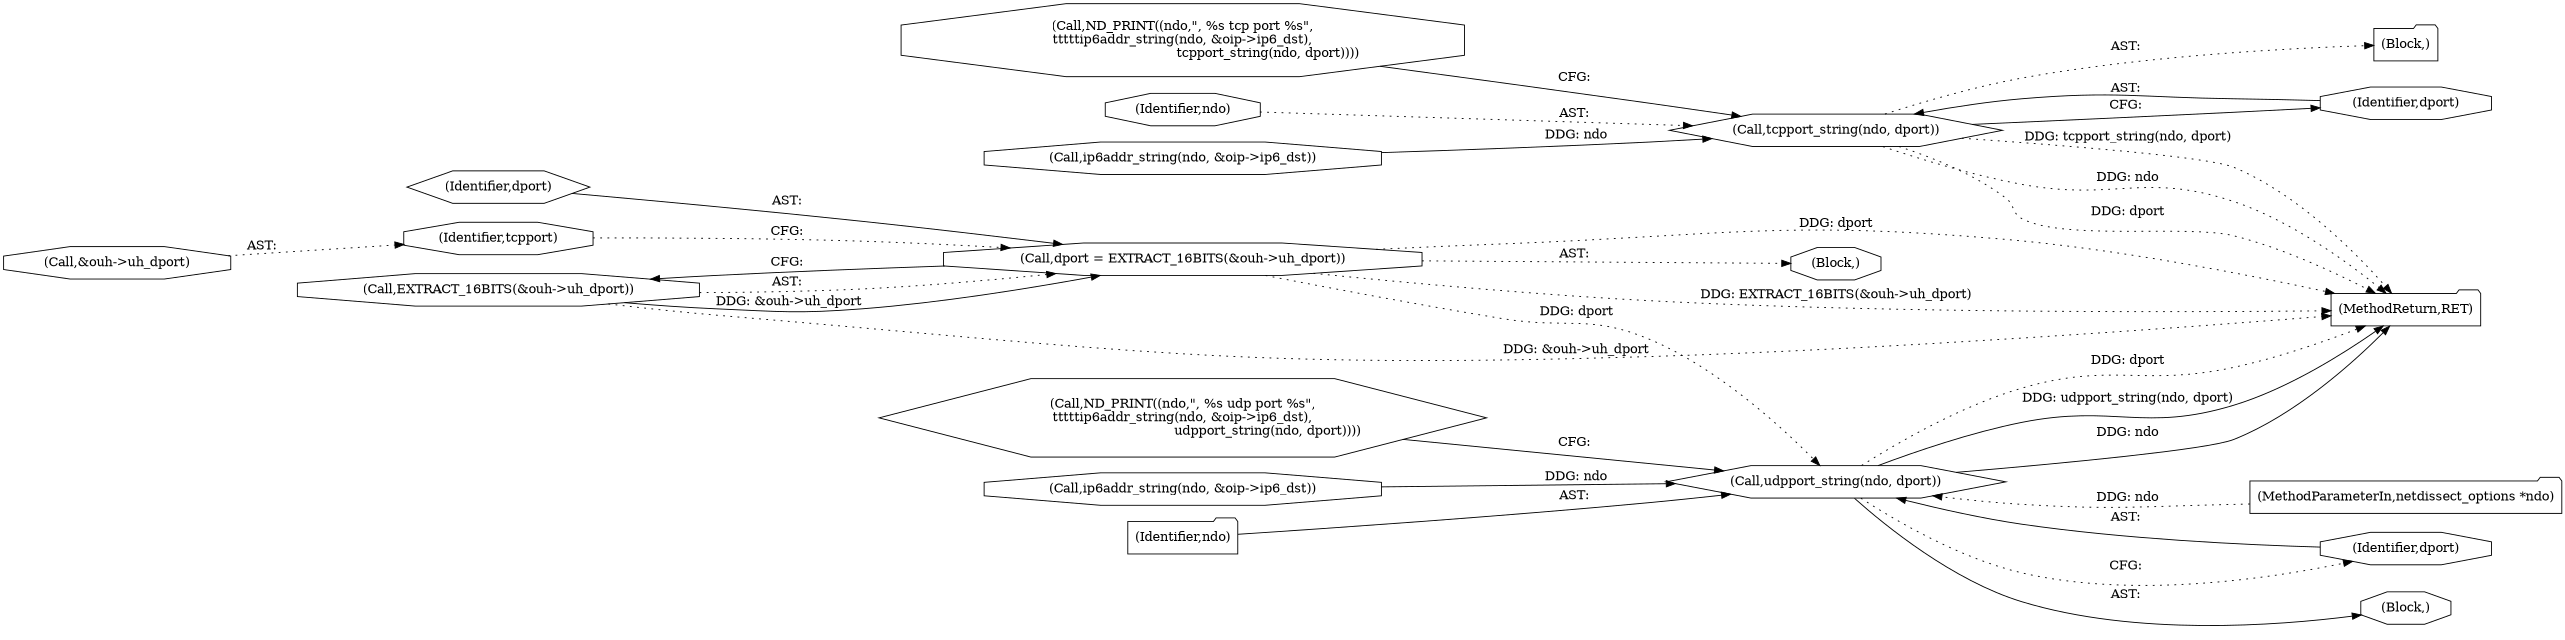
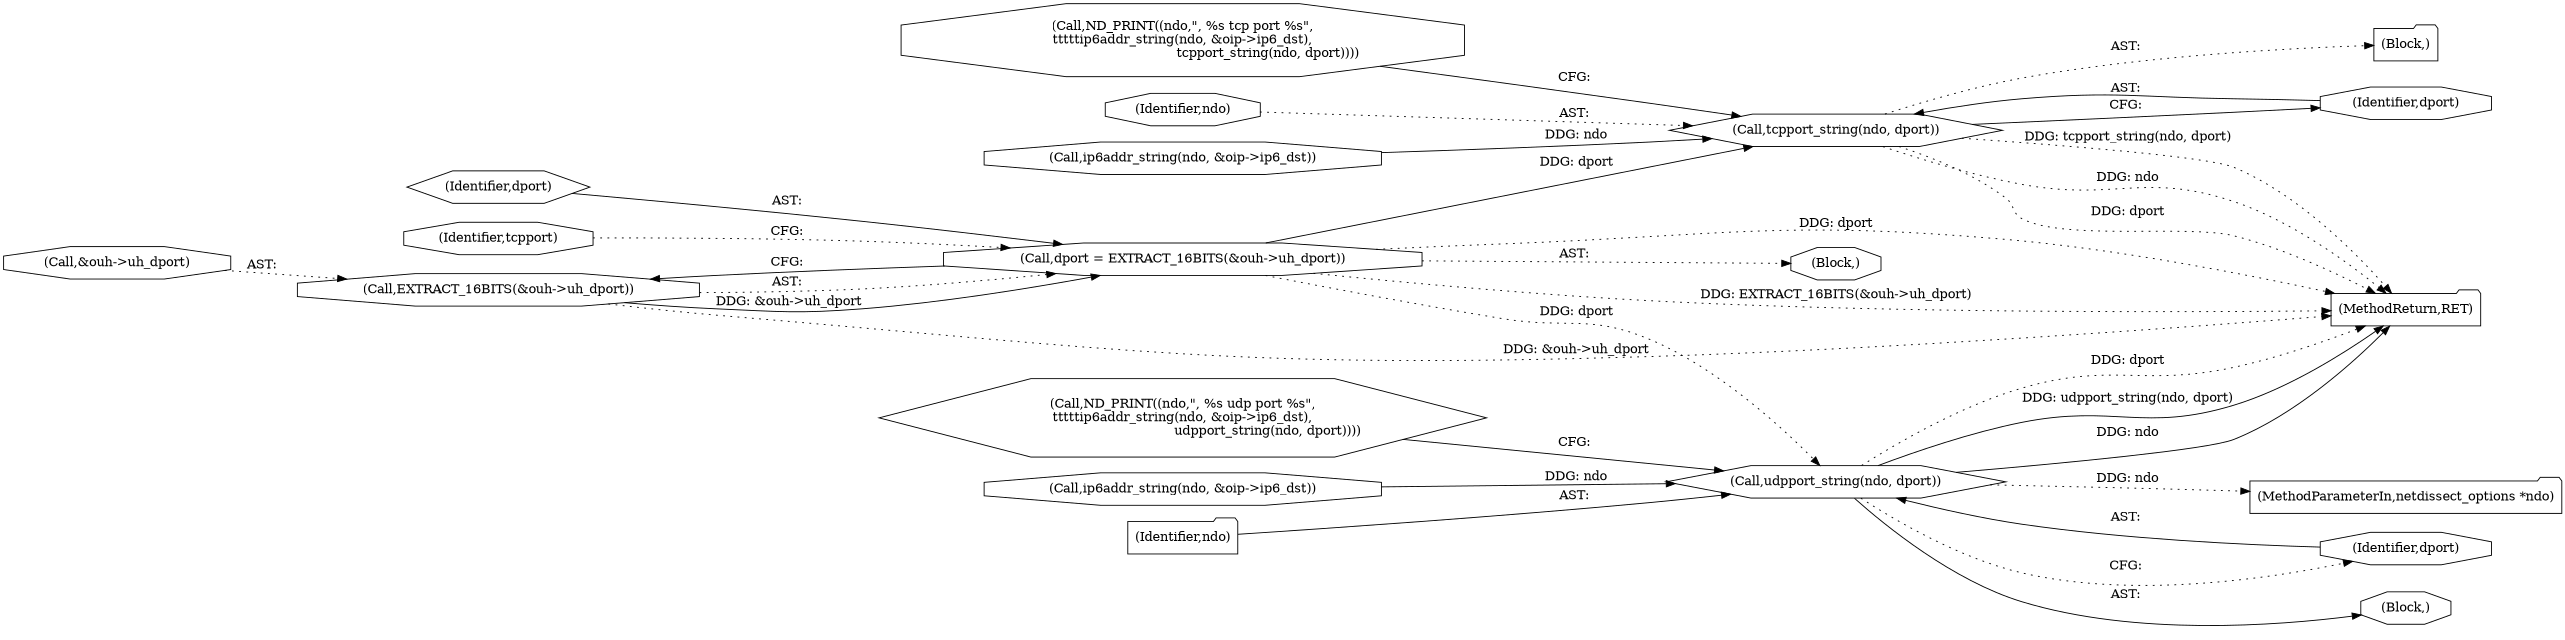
edge "(Call,dport = EXTRACT_16BITS(&ouh->uh_dport))" -> "(Call,tcpport_string(ndo, dport))": added, label "DDG: dport"
edge "(Call,&ouh->uh_dport)" -> "(Identifier,tcpport)": now "(Call,&ouh->uh_dport)" -> "(Call,EXTRACT_16BITS(&ouh->uh_dport))"
edge "(MethodParameterIn,netdissect_options *ndo)" -> "(Call,udpport_string(ndo, dport))": reversed
